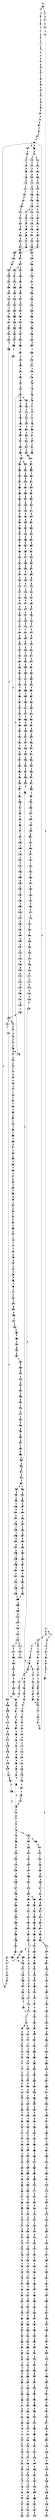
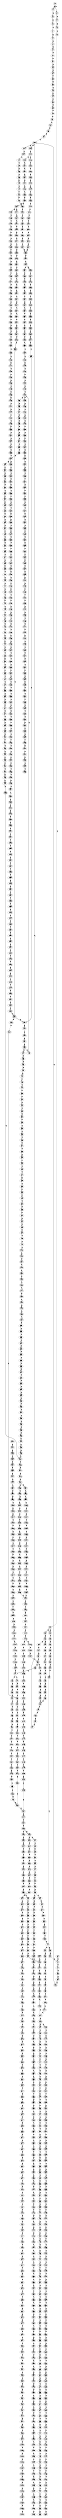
edge "S935" -> "S941": removed, label "A"
